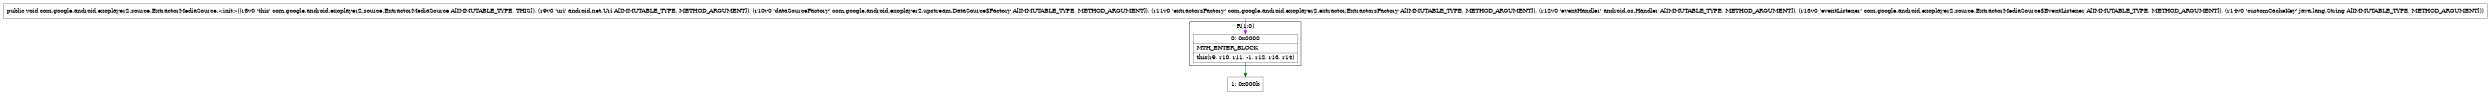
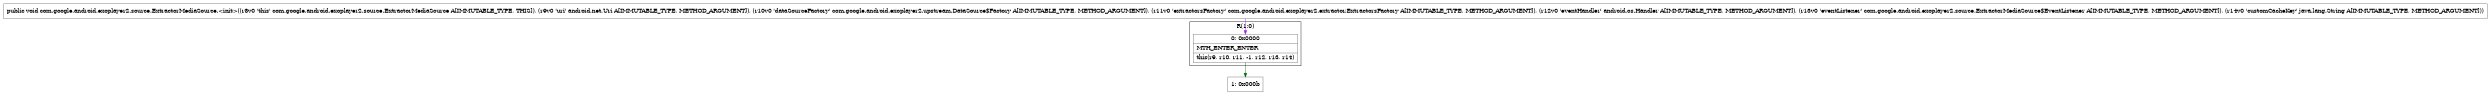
node "0: 0x0000": text "MTH_ENTER_BLOCK" -> "MTH_ENTER_ENTER"
